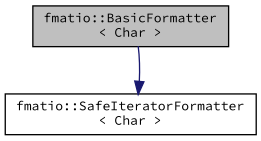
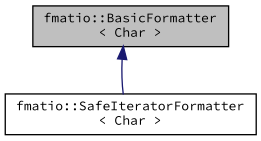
edge "fmatio::BasicFormatter < Char >" -> "fmatio::SafeIteratorFormatter < Char >": reversed
